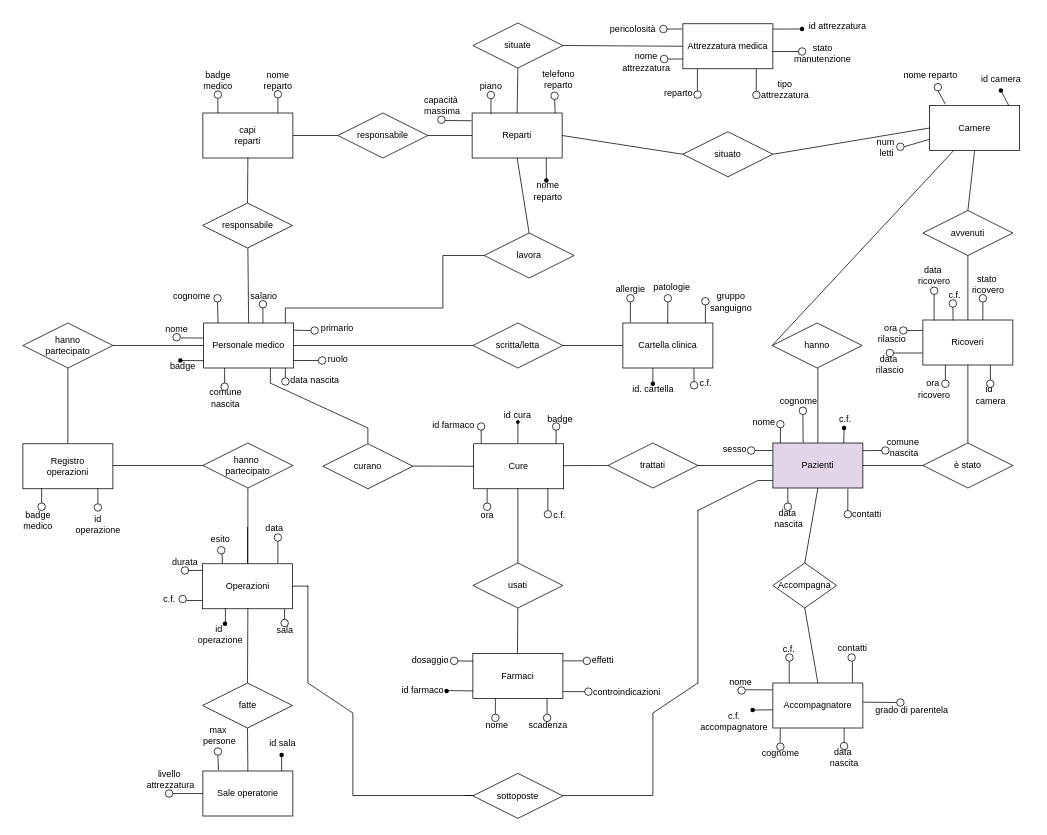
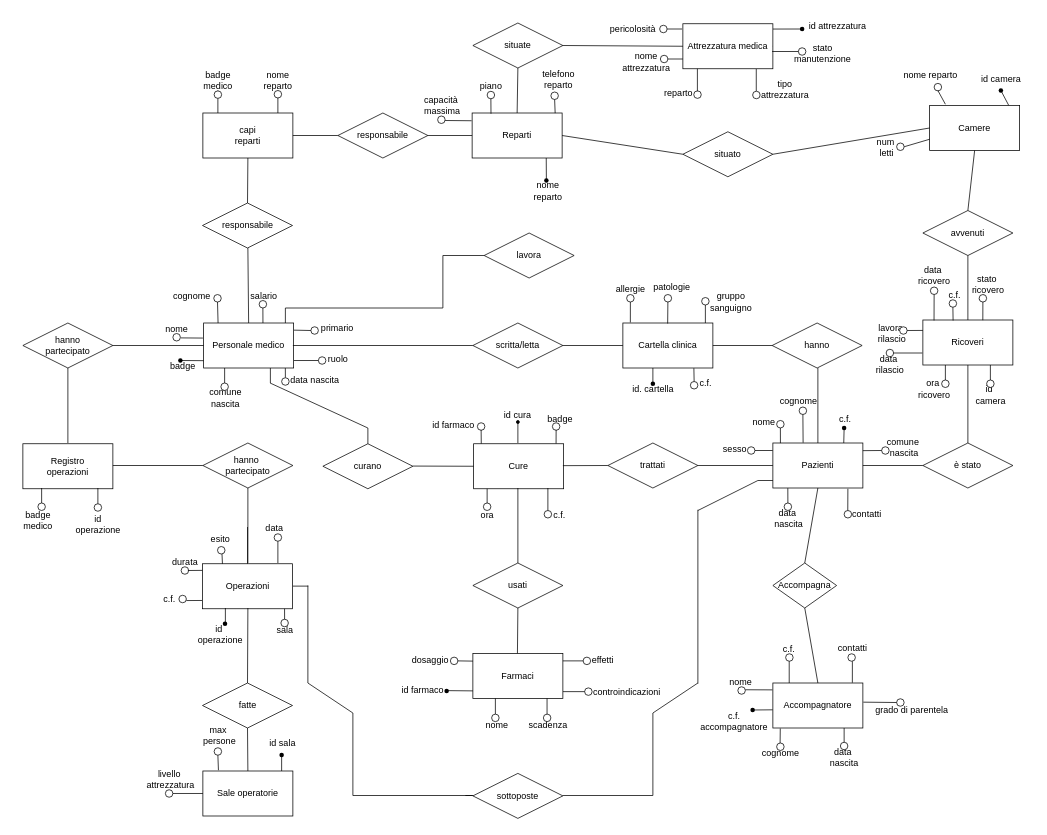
edge "Reparti" -- "lavora": removed
edge "Camere" -- "hanno": now "Cartella clinica" -- "hanno"
node "ora rilascio": label "ora rilascio" -> "lavora rilascio"
node "Pazienti": fillcolor #e1d5e7 -> #ffffff
